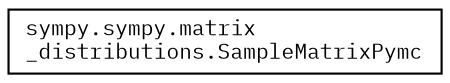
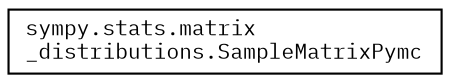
node "sympy.sympy.matrix _distributions.SampleMatrixPymc": label "sympy.sympy.matrix _distributions.SampleMatrixPymc" -> "sympy.stats.matrix _distributions.SampleMatrixPymc"
